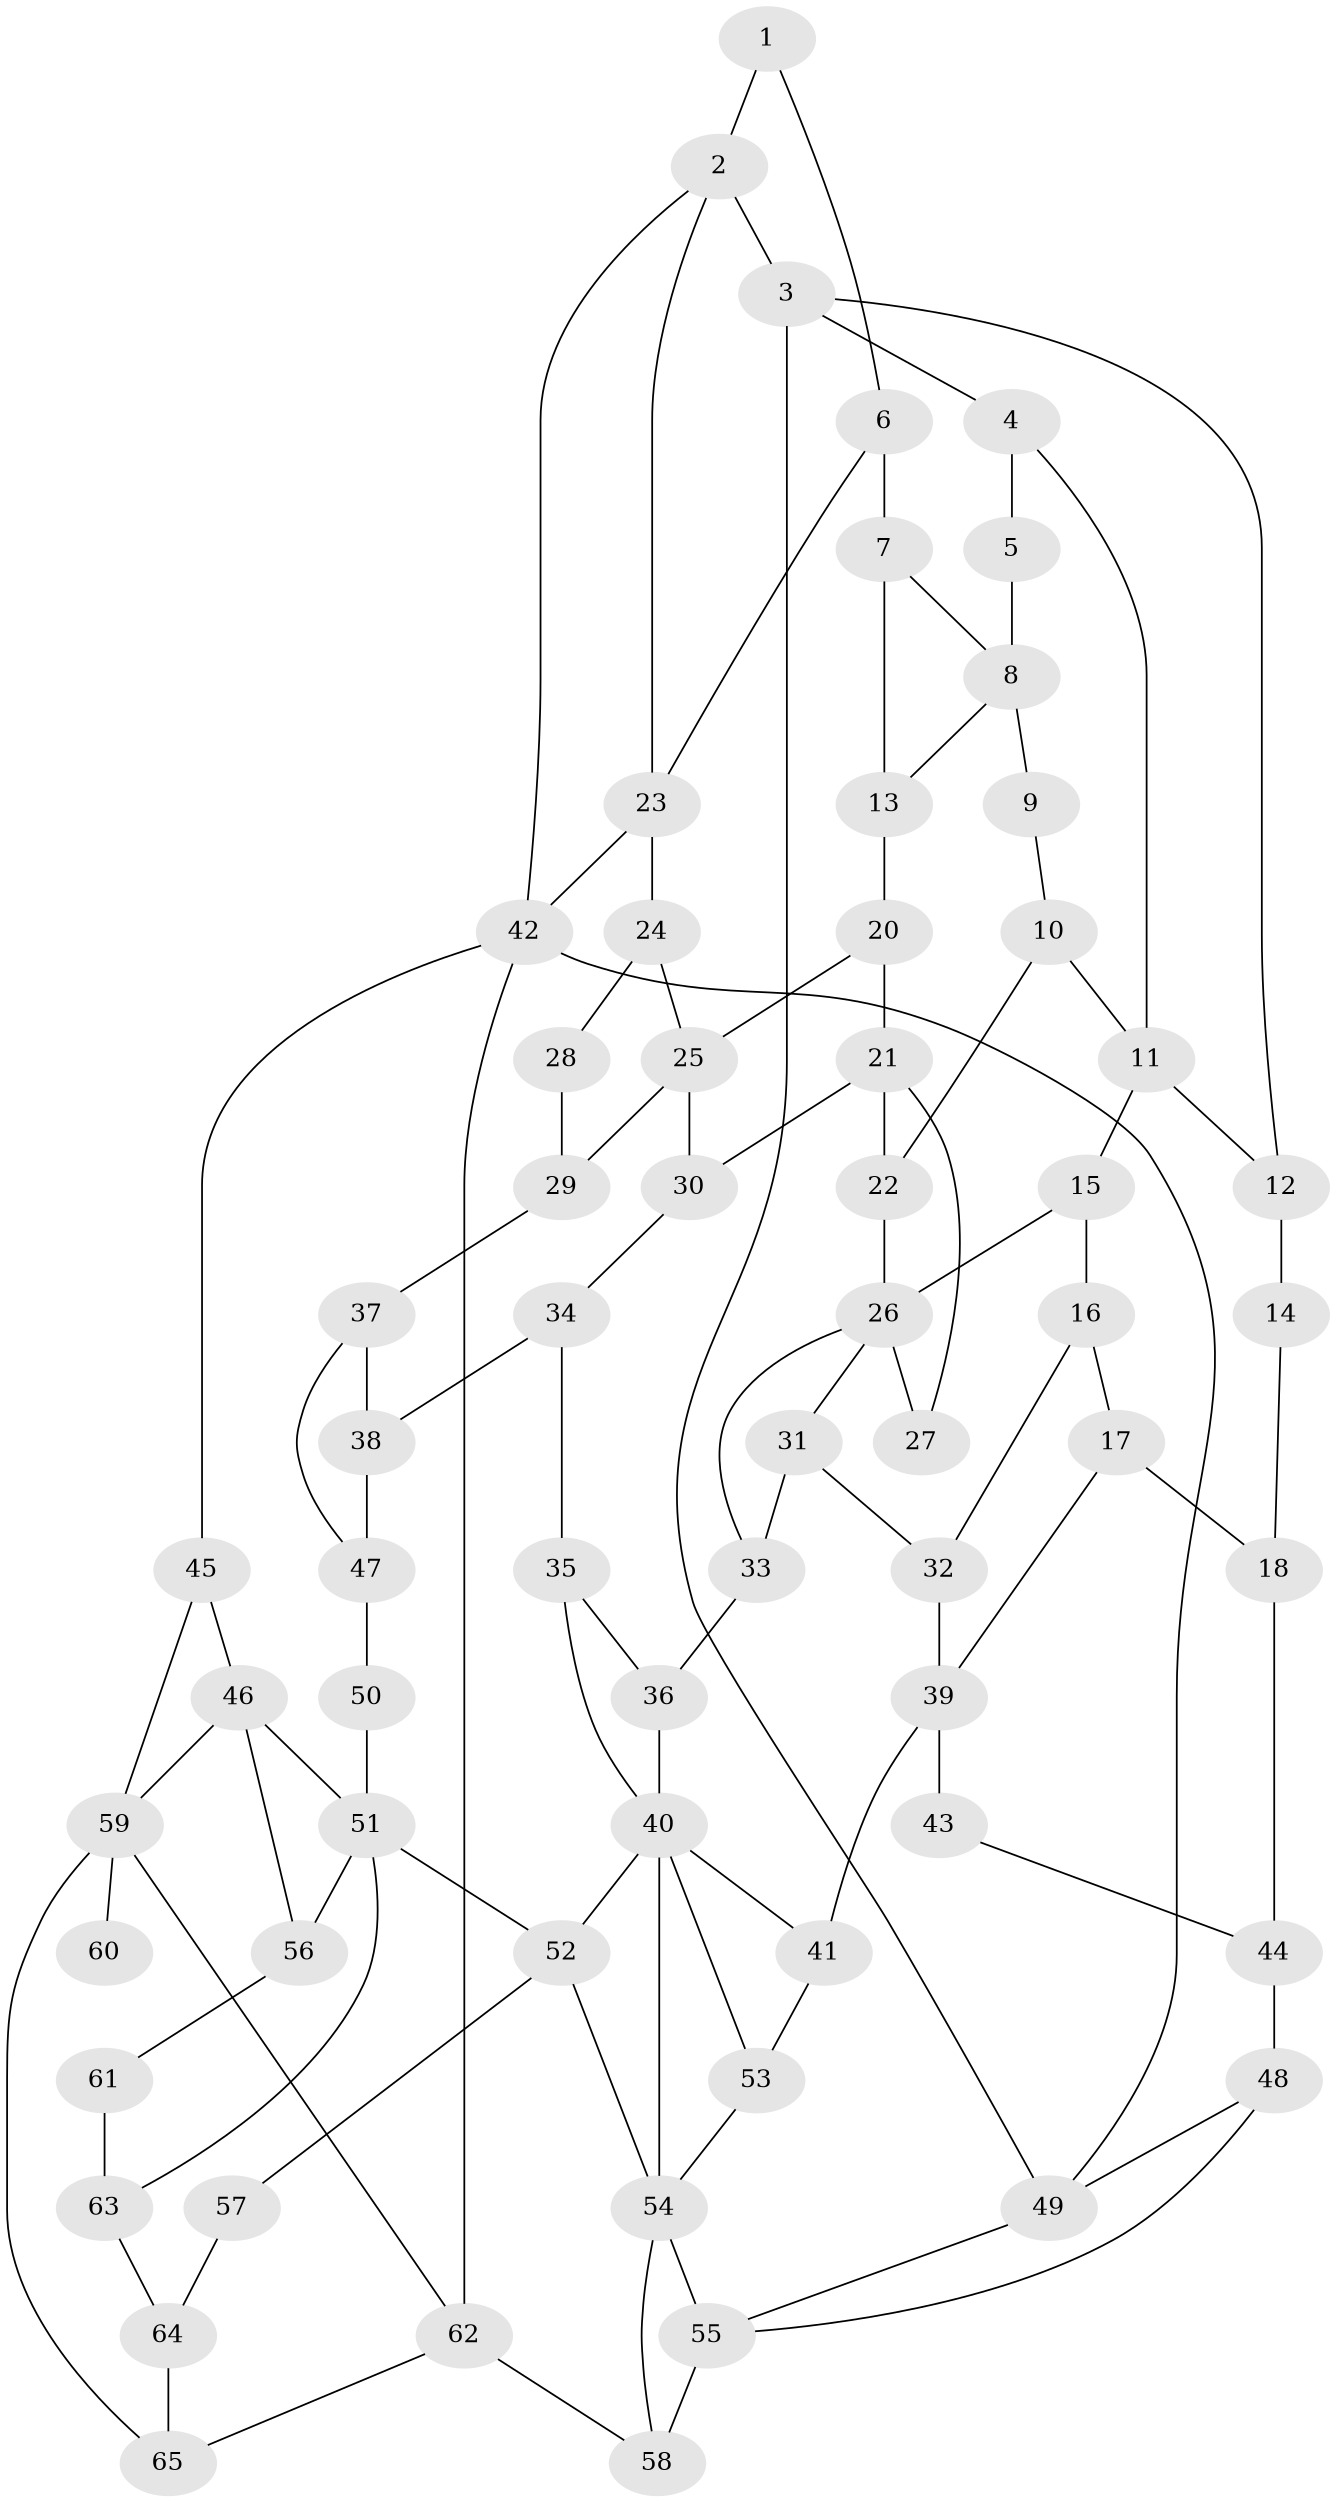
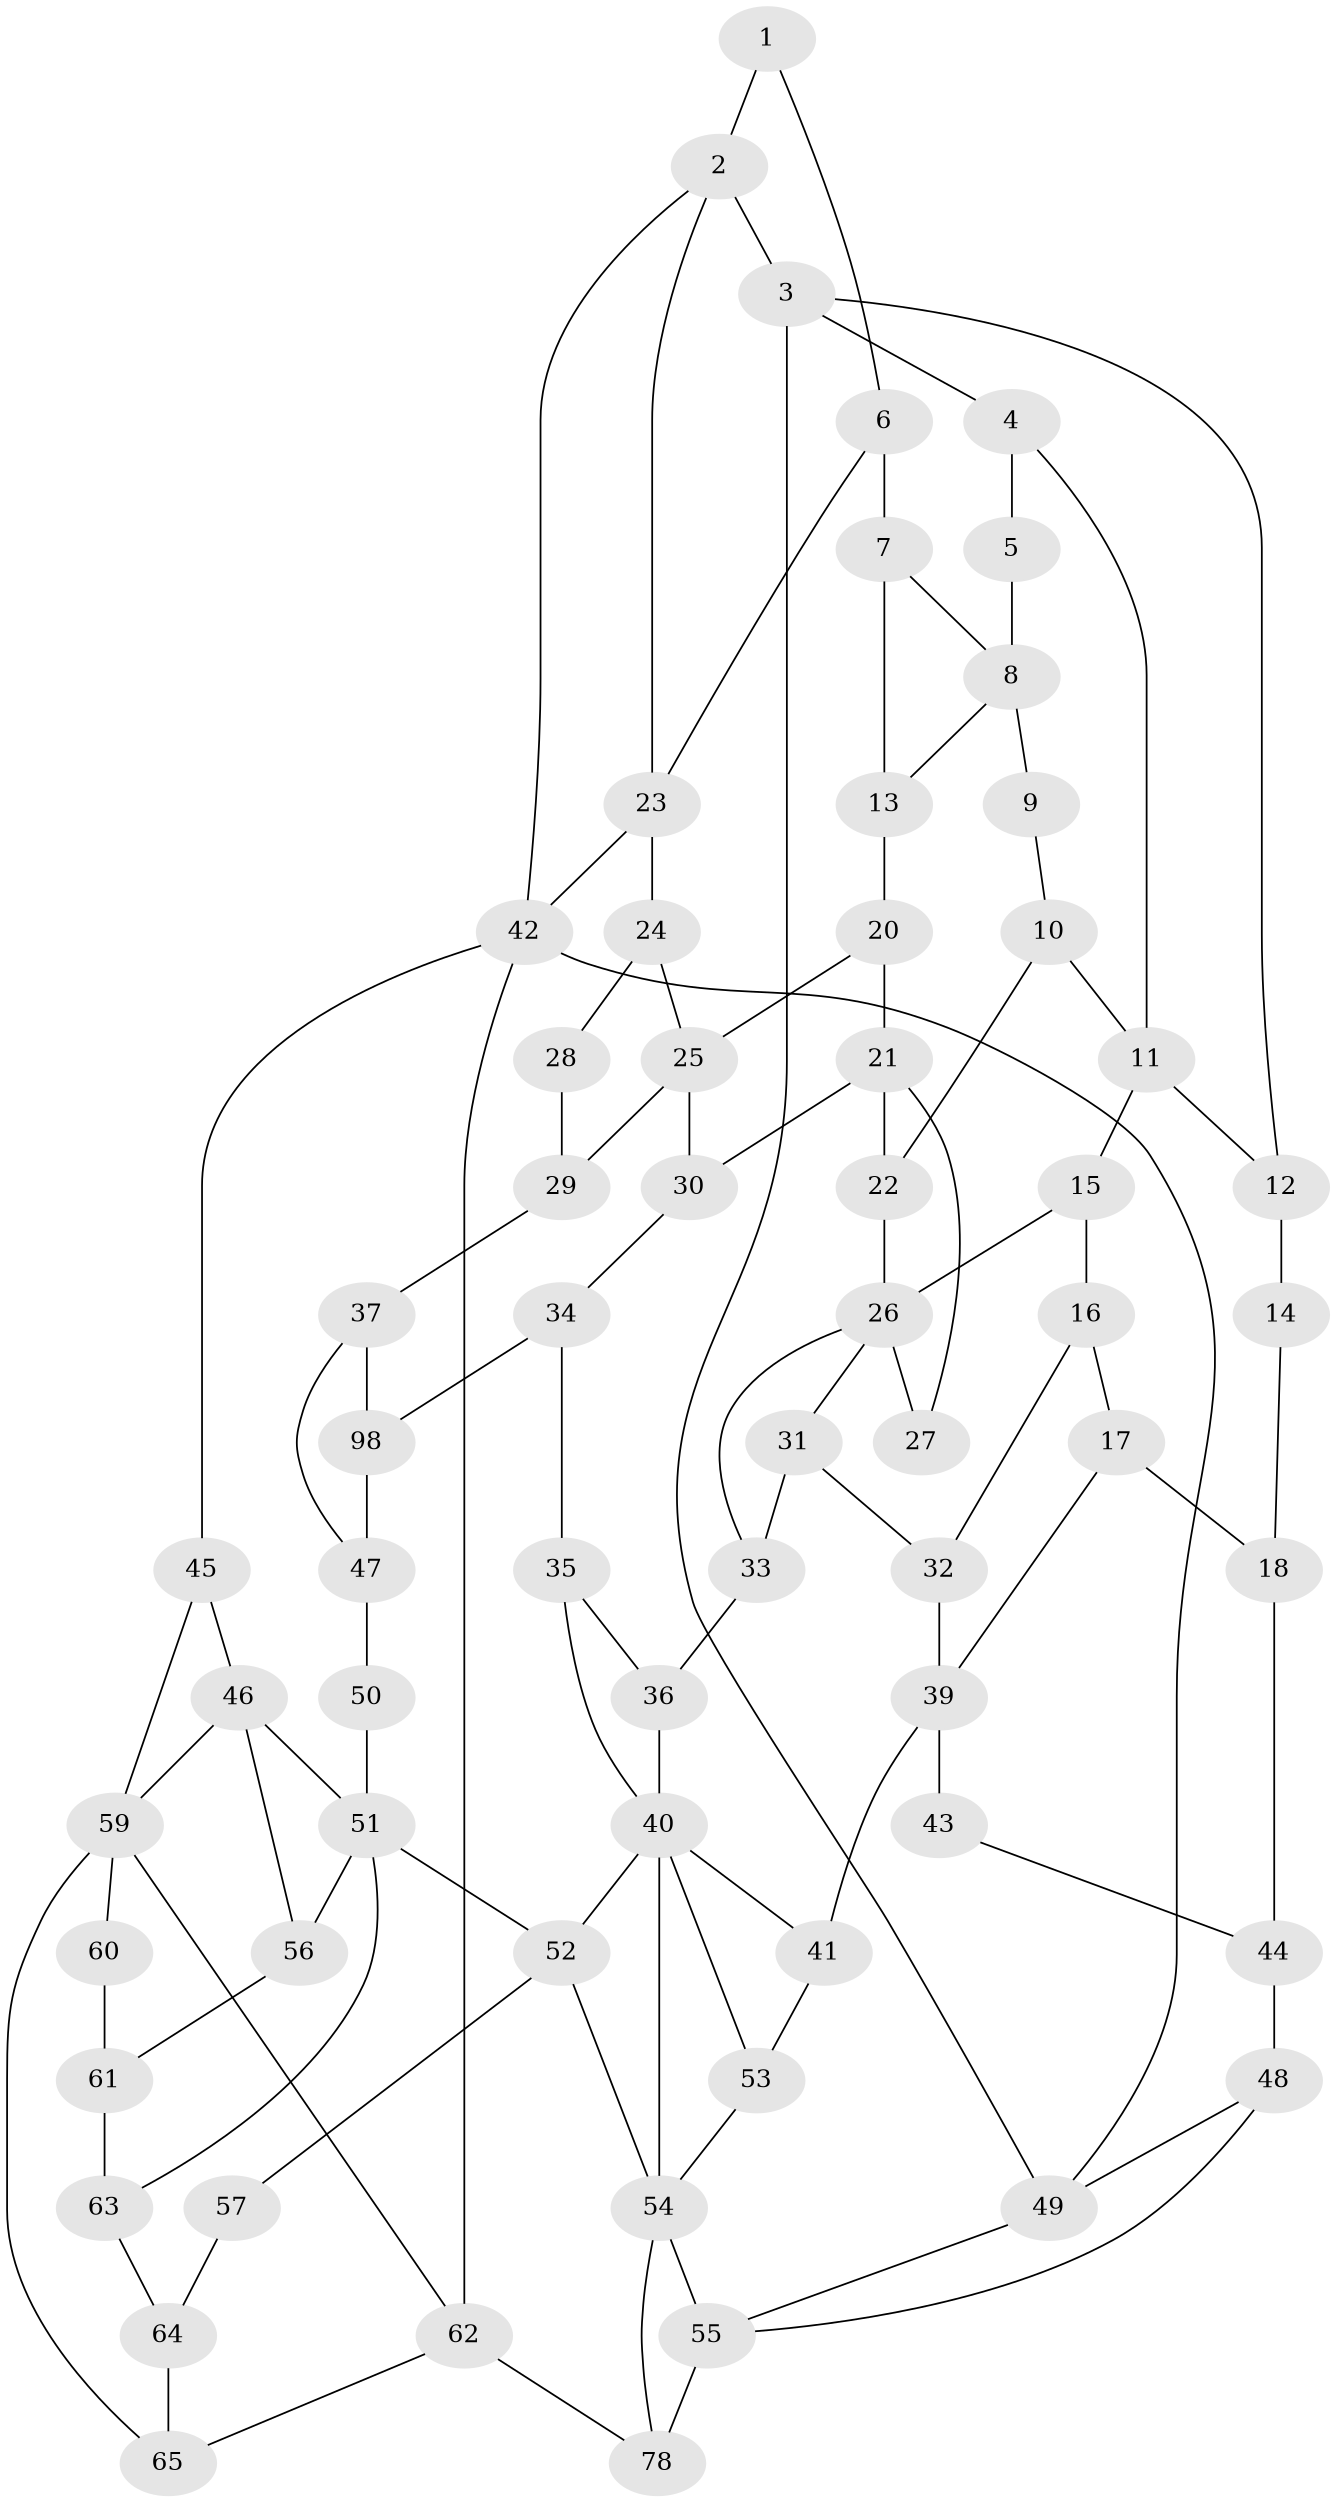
node "38": label "38" -> "98"
edge "60" -- "61": added
node "58": label "58" -> "78"
